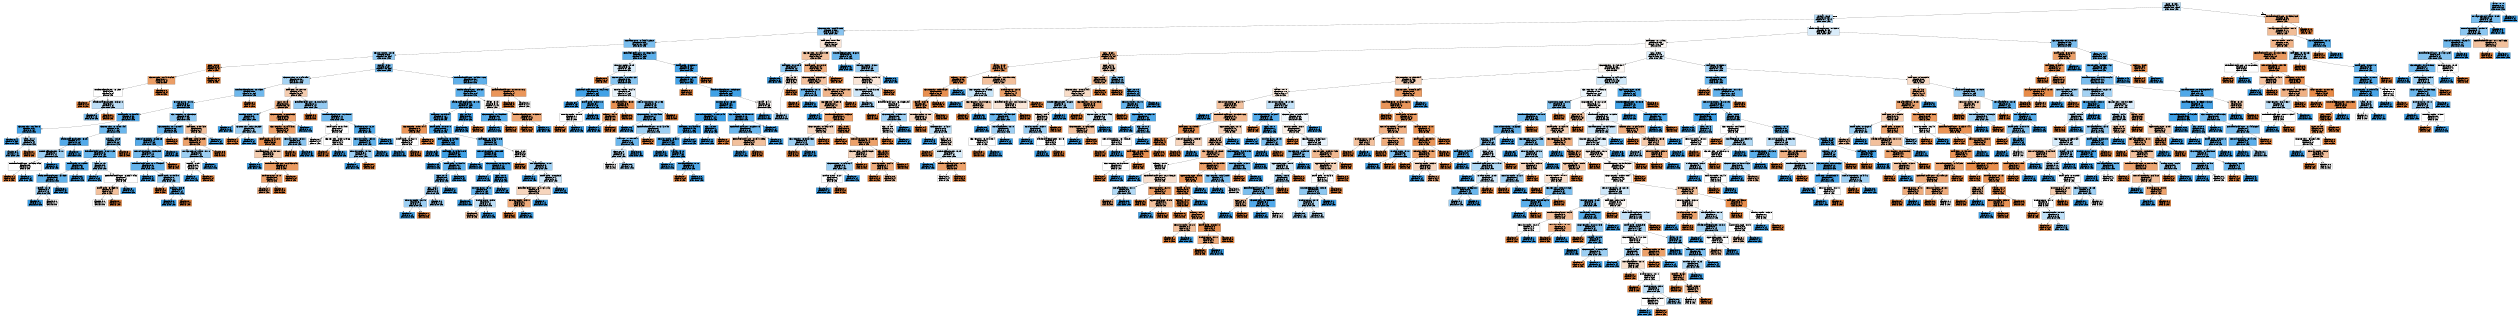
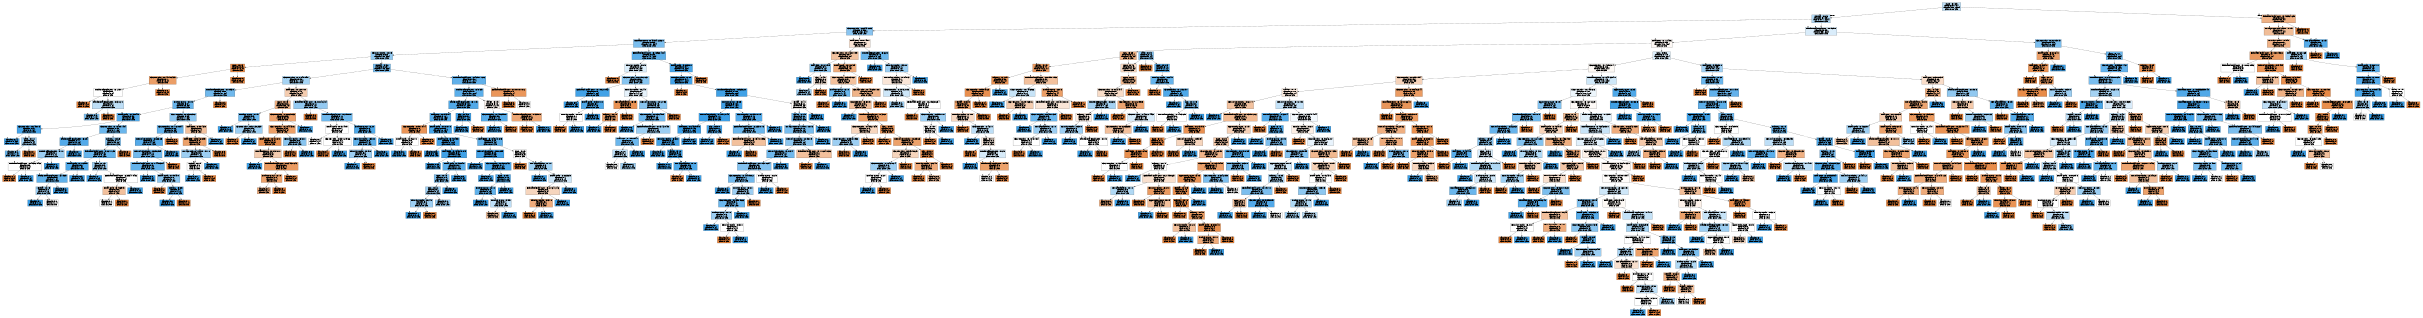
edge "Type <= 4.0 samples = 45 value = [47, 32] class = Sale" -> "State <= 0.5 samples = 12 value = [5, 14] class = No Sale": reversed
node "State <= 1.0 samples = 10 value = [14, 3] class = Sale": label "State <= 1.0 samples = 10 value = [14, 3] class = Sale" -> "State <= 1.0 value = 10 value = [14, 3] class = Sale"
node "samples = 2 value = [0, 5] class = No Sale": removed
node "samples = 3 value = [4, 1] class = Sale": label "samples = 3 value = [4, 1] class = Sale" -> "samples = 3 value = [4, 1] value = Sale"
node "samples = 9 value = [0, 12] class = No Sale": added
edge "Vertical <= 4.0 samples = 22 value = [5, 23] class = No Sale" -> "samples = 4 value = [2, 4] class = No Sale": now "Vertical <= 4.0 samples = 22 value = [5, 23] class = No Sale" -> "Market <= 1.5 samples = 20 value = [5, 21] class = No Sale"
node "samples = 5 value = [0, 10] class = No Sale": fillcolor #399de5ff -> #e58139ca
